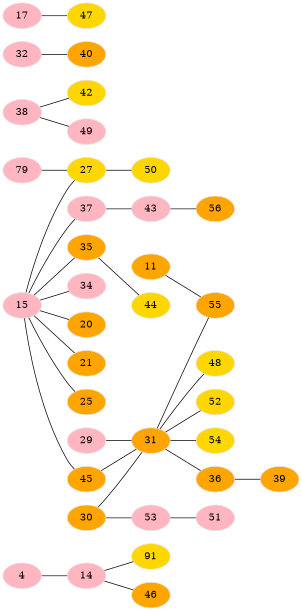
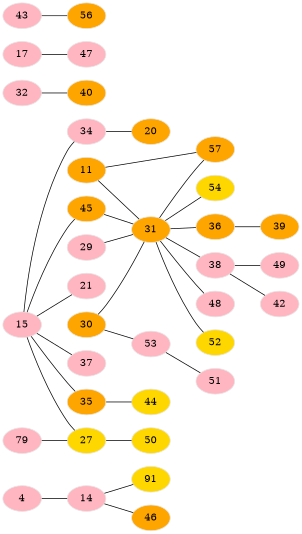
node "47": fillcolor gold -> lightpink
node "42": fillcolor gold -> lightpink
edge "11" -- "31": added
edge "37" -- "43": removed
edge "31" -- "38": added
node "55": label "55" -> "57"
edge "15" -- "20": now "34" -- "20"
node "21": fillcolor orange -> lightpink
node "48": fillcolor gold -> lightpink
node "25": removed
